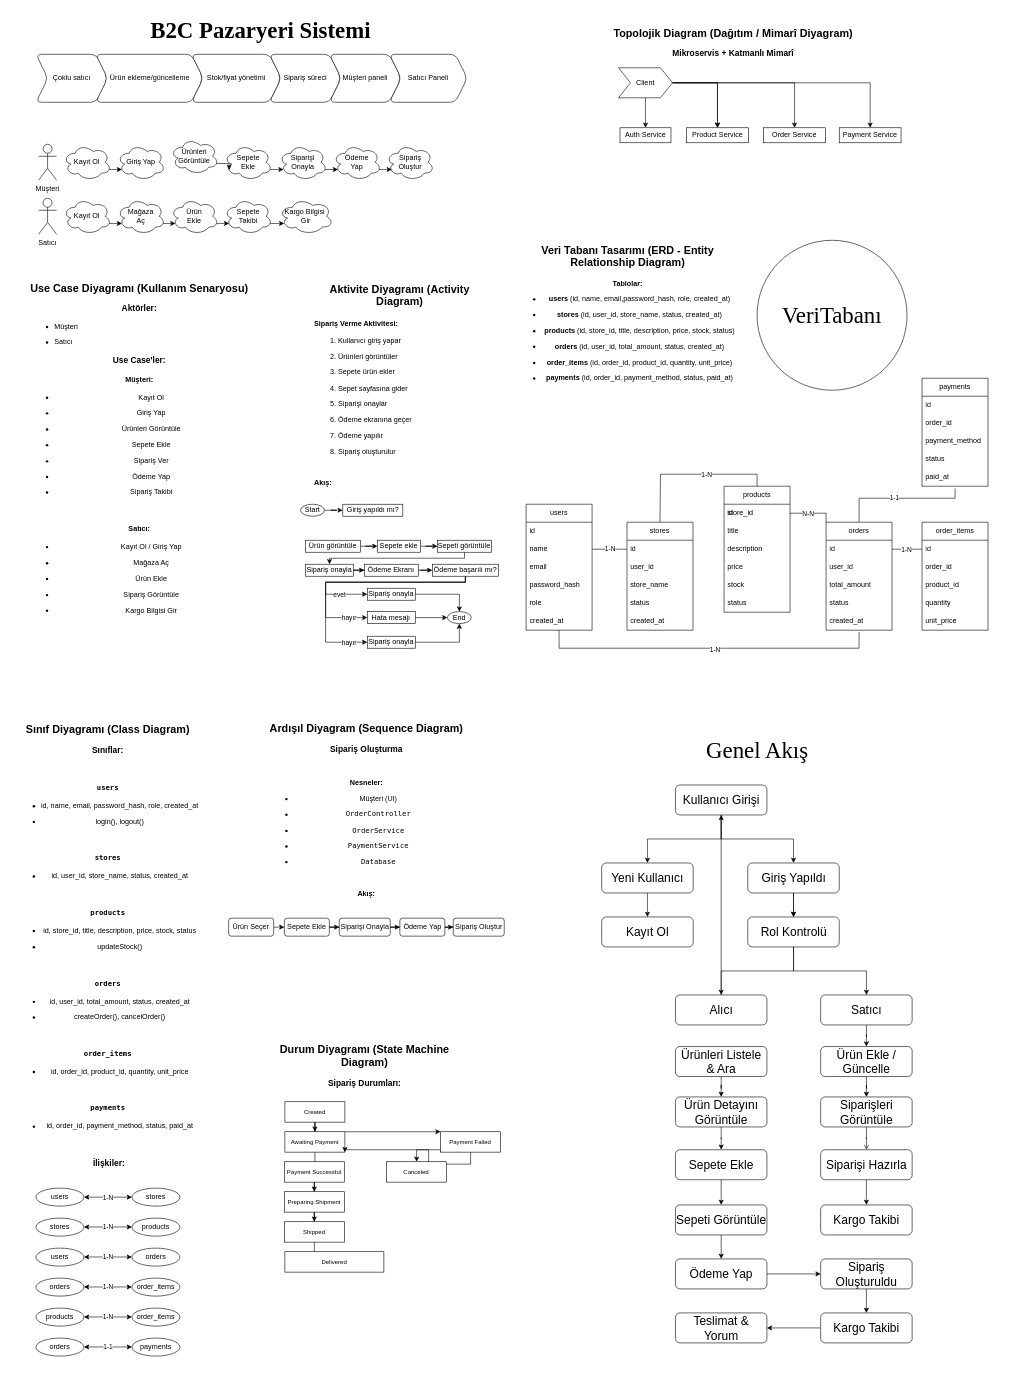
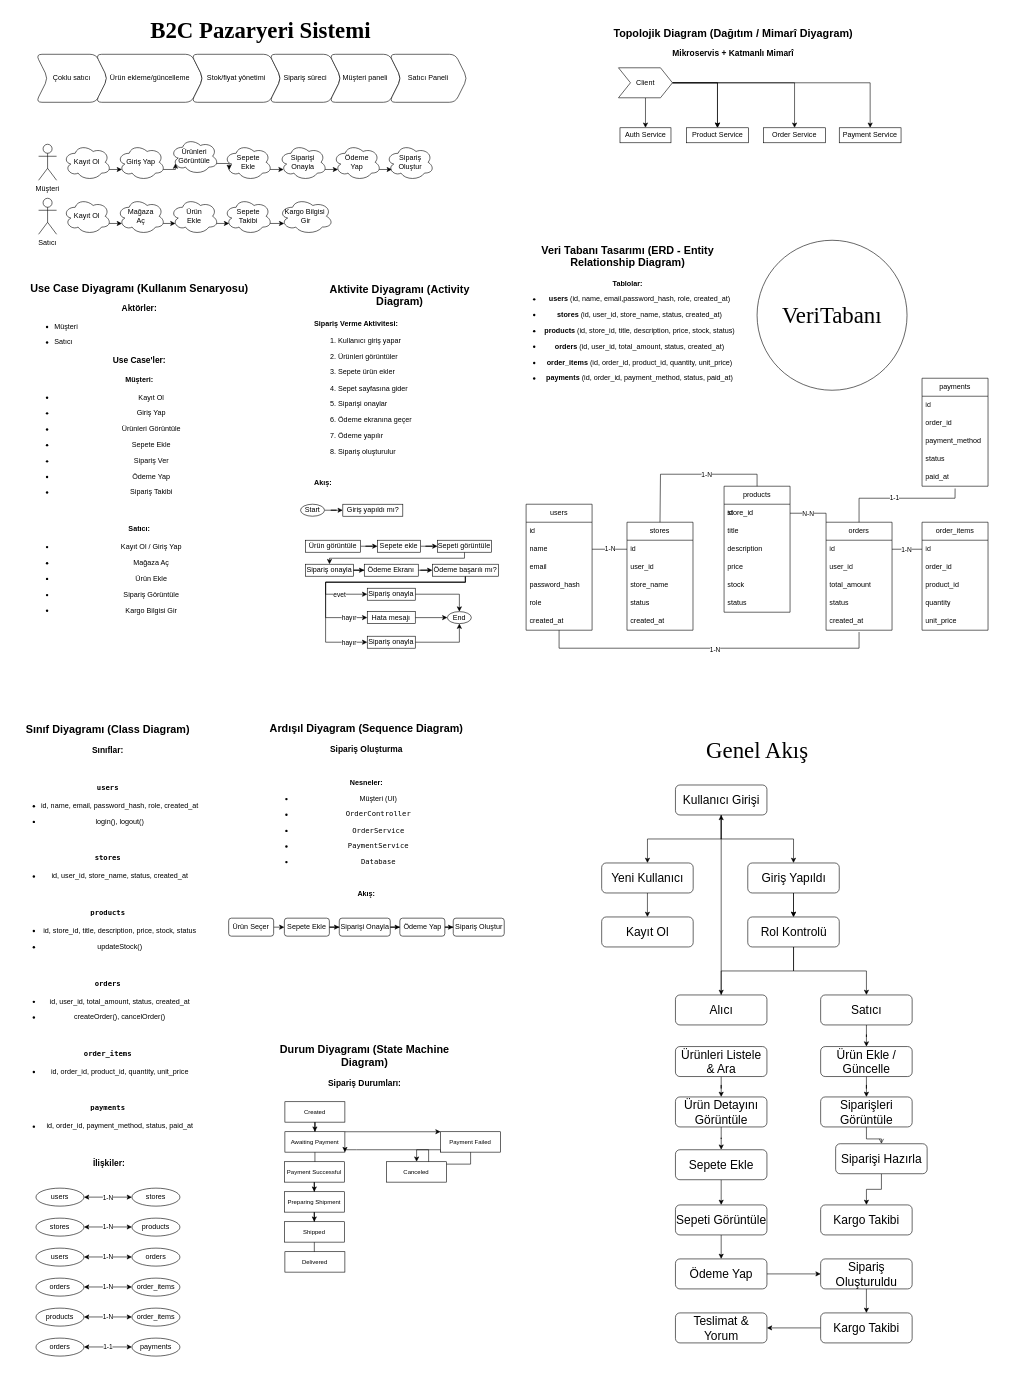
edge "Giriş Yap" -> "Ürünleri Görüntüle": added
node "Siparişi Hazırla": moved (866, 1165) -> (881, 1159)
node "Delivered": size 99x20 -> 60x20
